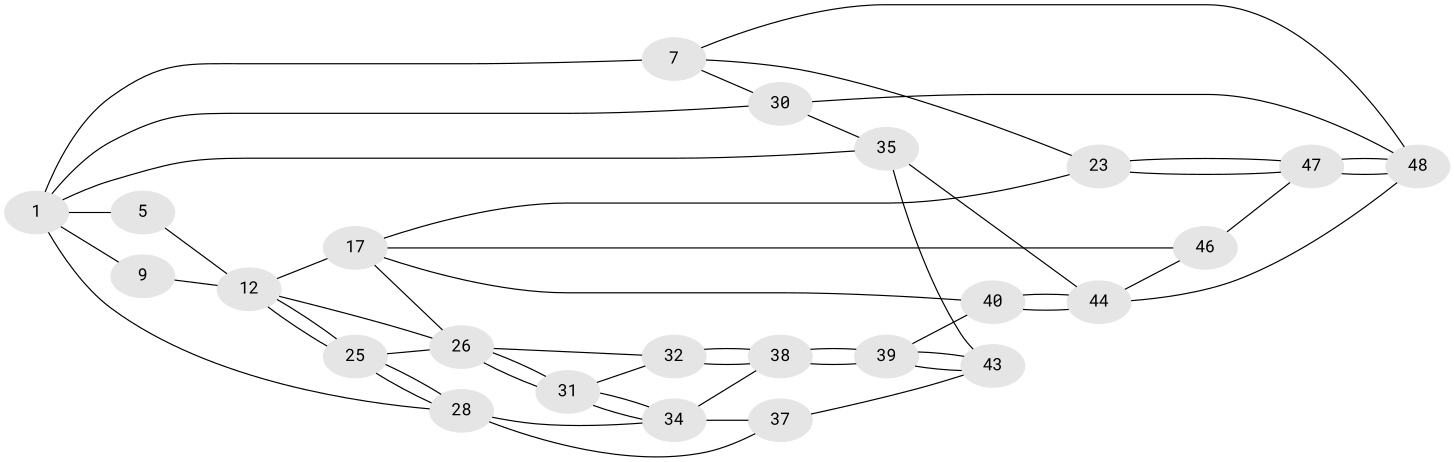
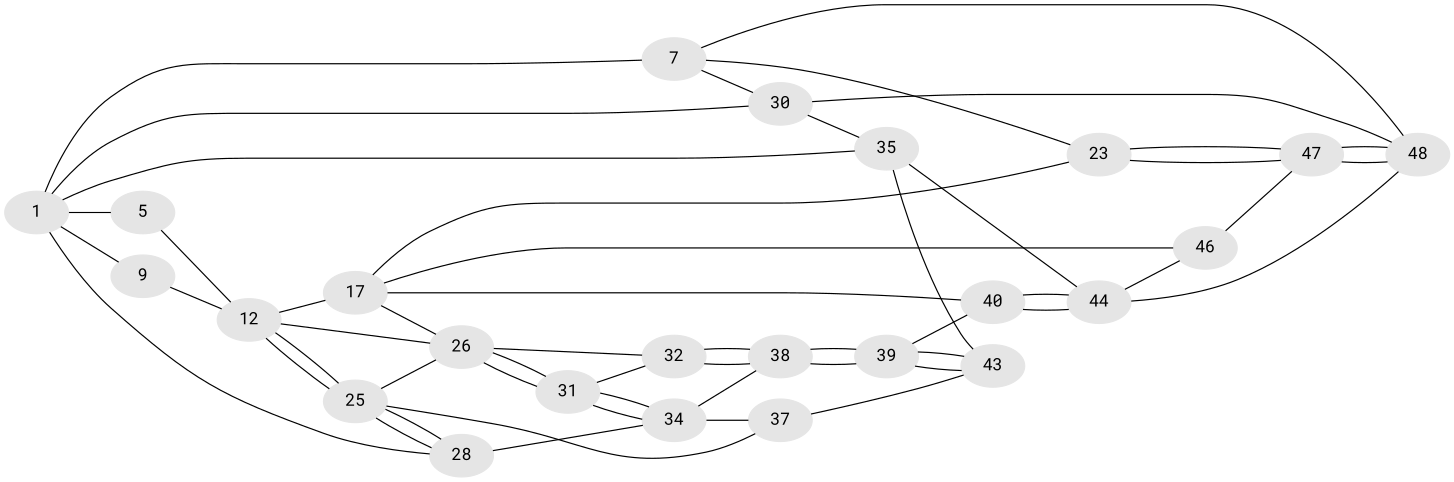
edge "28" -- "37": now "25" -- "37"
